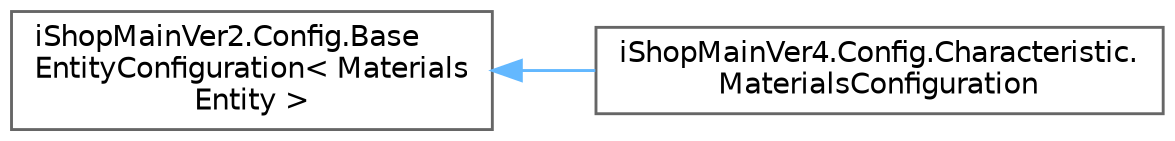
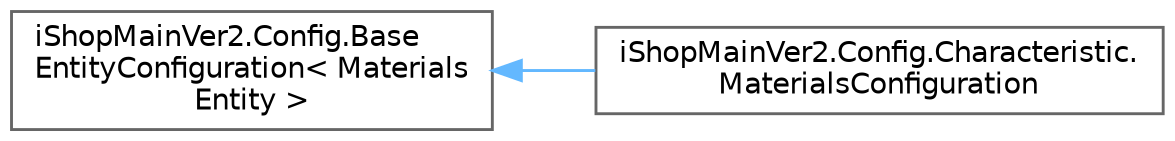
node "iShopMainVer4.Config.Characteristic. MaterialsConfiguration": label "iShopMainVer4.Config.Characteristic. MaterialsConfiguration" -> "iShopMainVer2.Config.Characteristic. MaterialsConfiguration"
